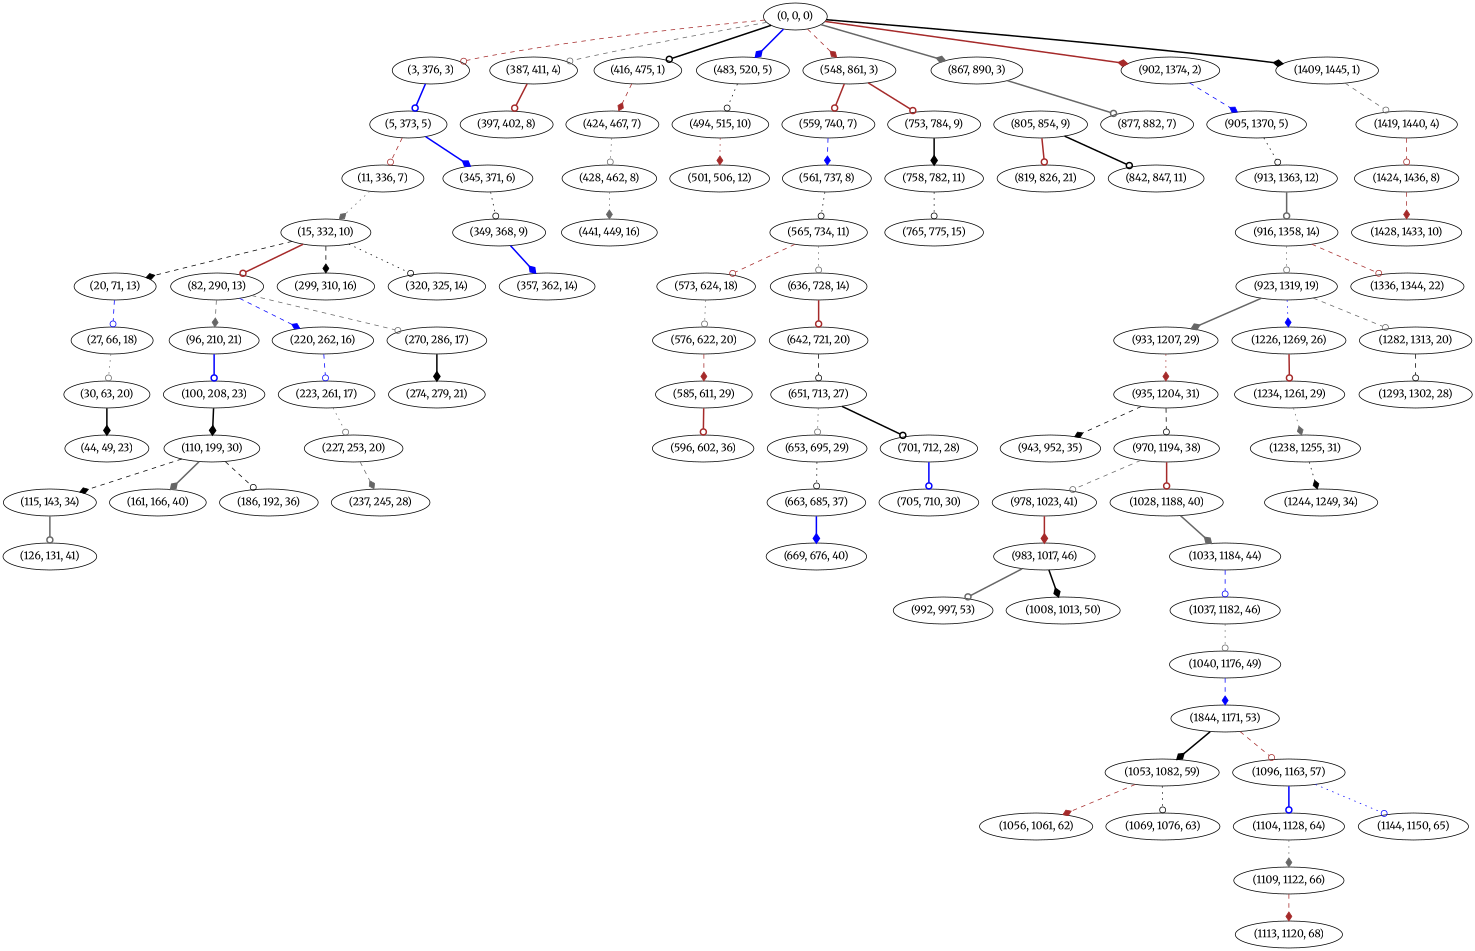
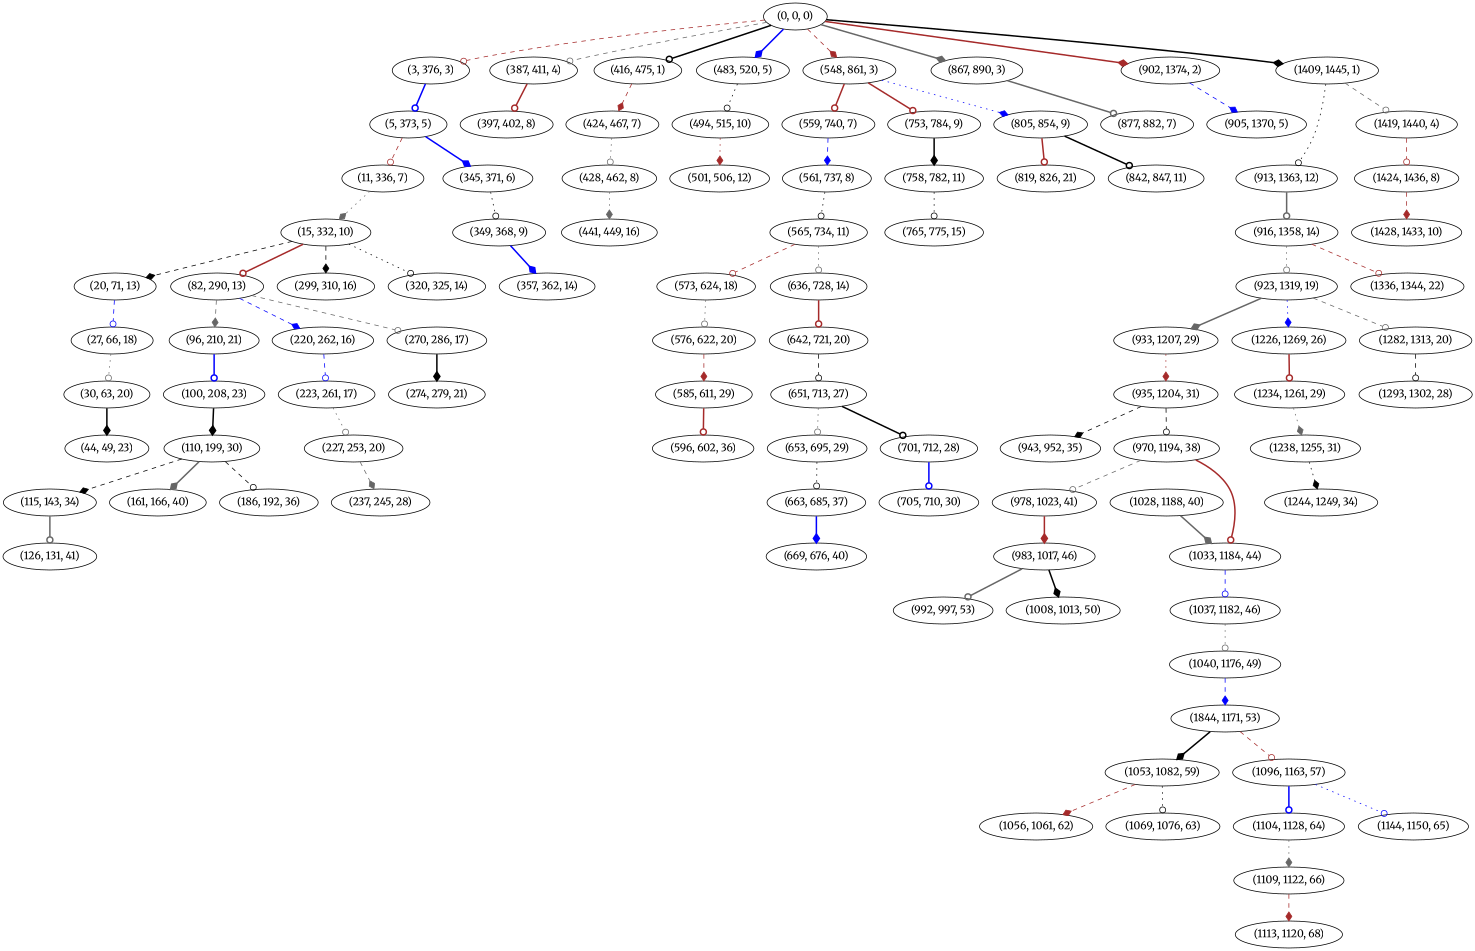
edge "(548, 861, 3)" -> "(805, 854, 9)": added
edge "(905, 1370, 5)" -> "(913, 1363, 12)": now "(1409, 1445, 1)" -> "(913, 1363, 12)"
edge "(970, 1194, 38)" -> "(1028, 1188, 40)": now "(970, 1194, 38)" -> "(1033, 1184, 44)"
